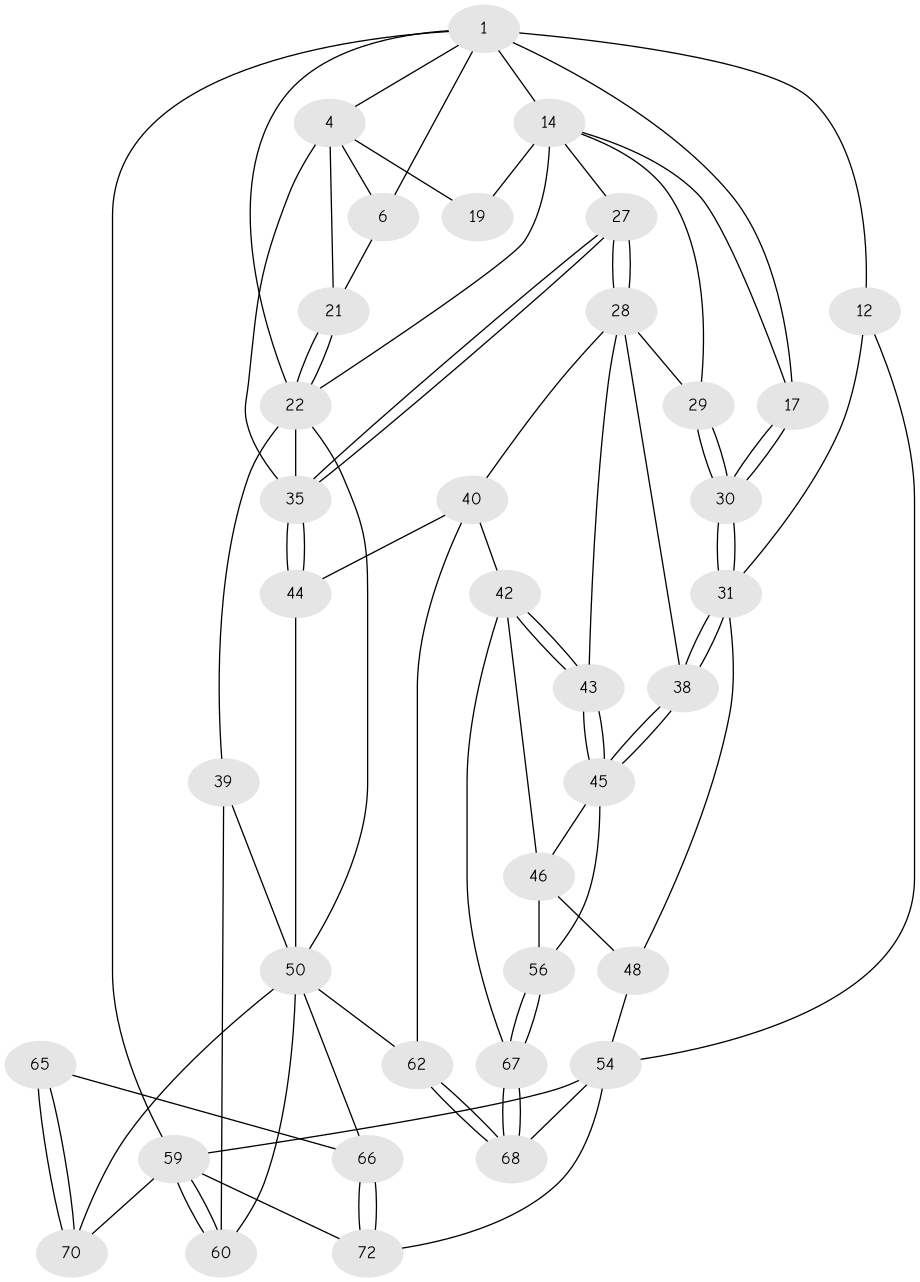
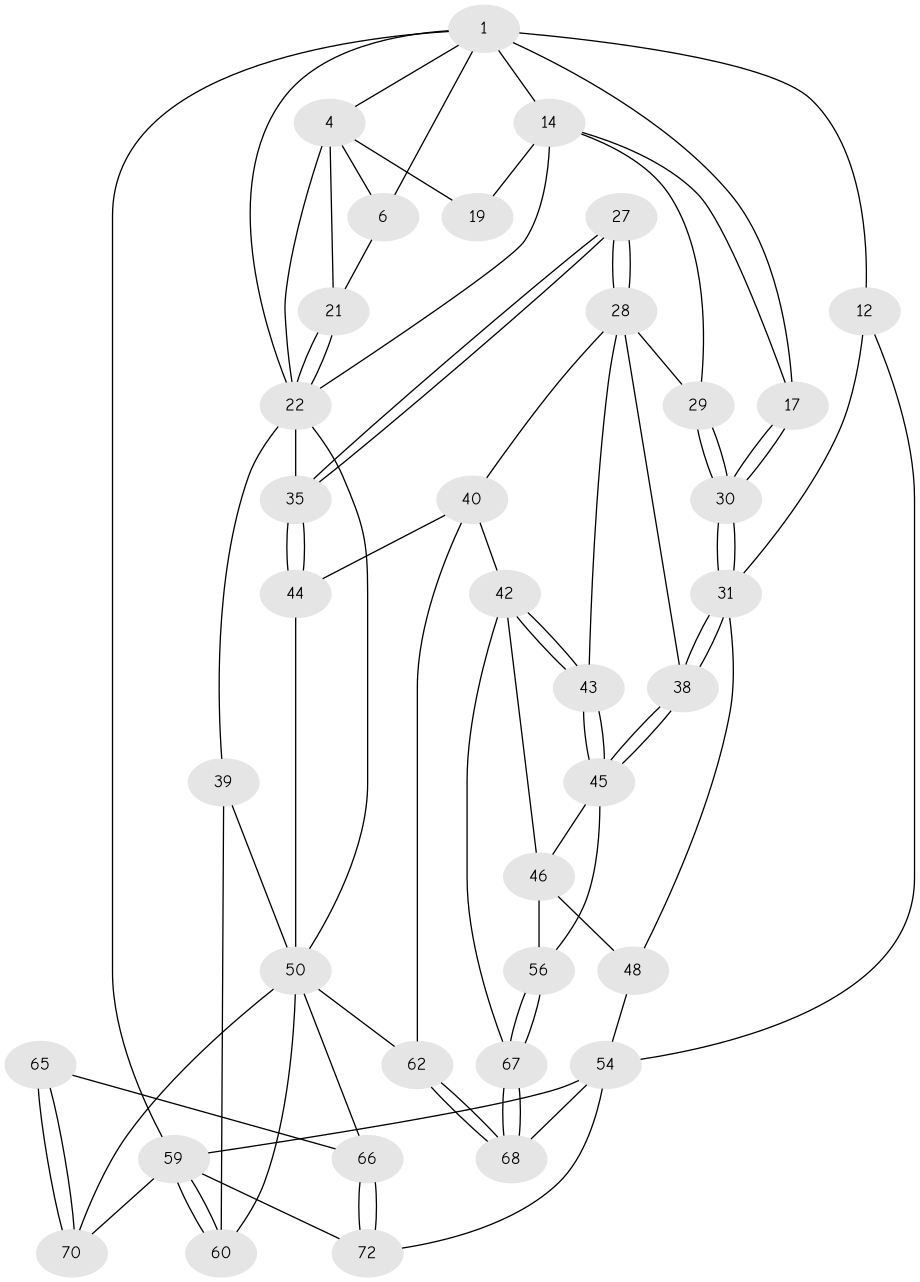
edge "14" -- "27": removed
edge "4" -- "35": now "4" -- "22"
